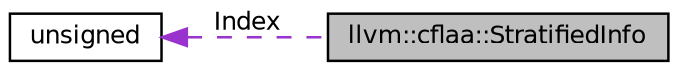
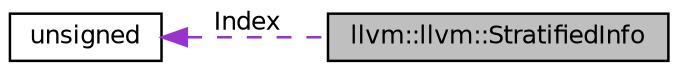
node "llvm::cflaa::StratifiedInfo": label "llvm::cflaa::StratifiedInfo" -> "llvm::llvm::StratifiedInfo"
